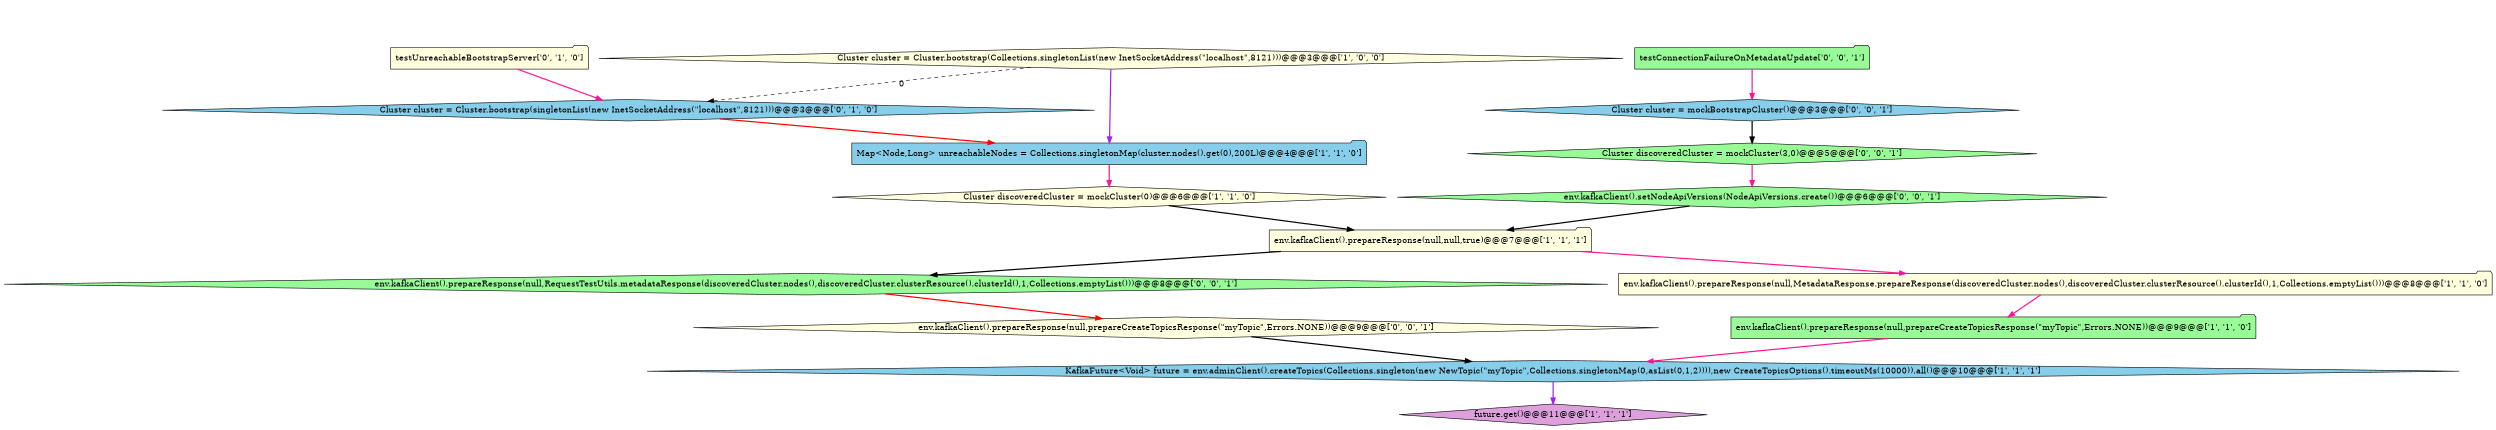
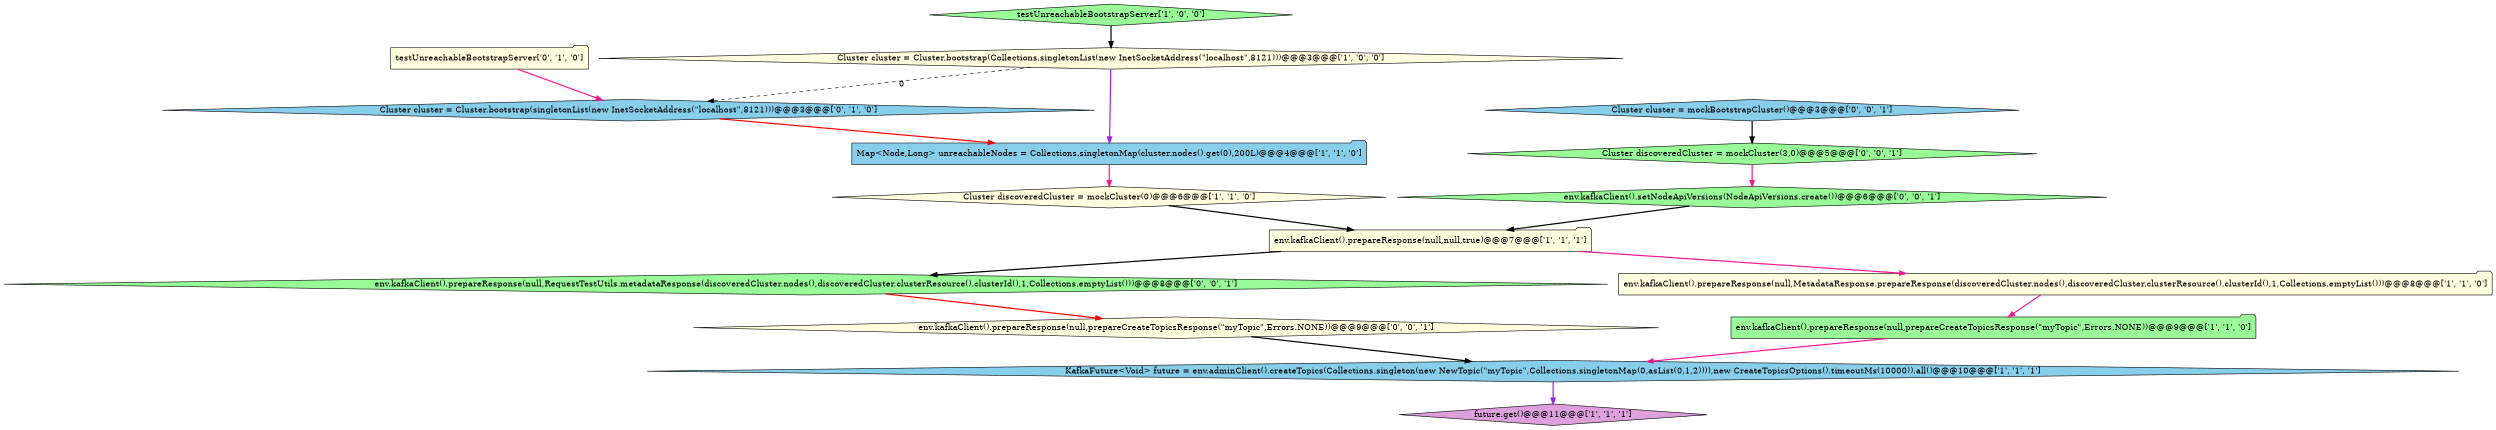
node "testUnreachableBootstrapServer['1', '0', '0']": added
node "testConnectionFailureOnMetadataUpdate['0', '0', '1']": removed
